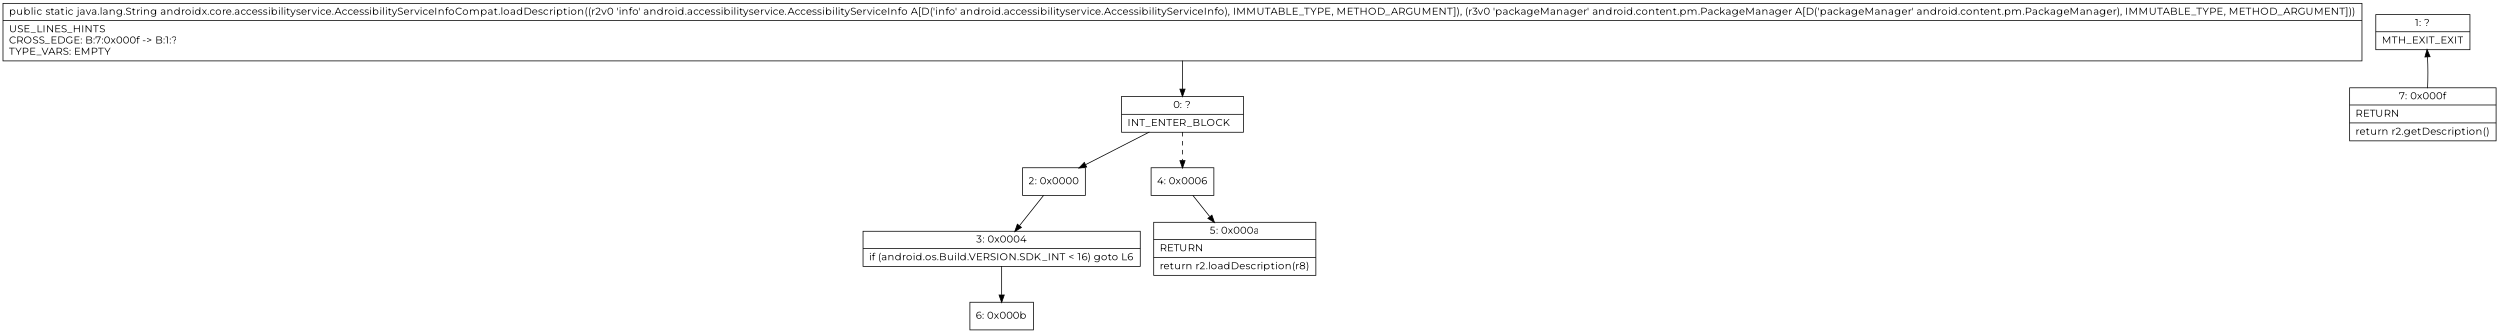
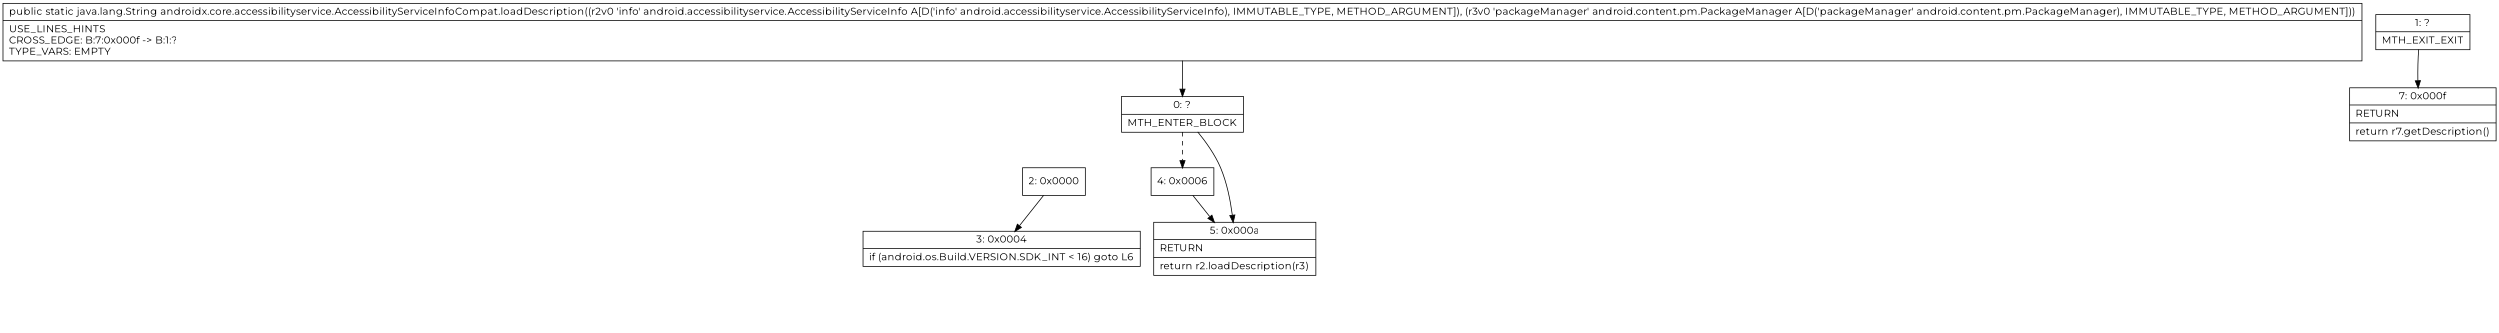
edge "7: 0x000f" -> "1: ?": reversed
node "0: ?": text "INT_ENTER_BLOCK" -> "MTH_ENTER_BLOCK"
node "7: 0x000f": text "return r2.getDescription()" -> "return r7.getDescription()"
edge "0: ?" -> "2: 0x0000": now "0: ?" -> "5: 0x000a"
node "5: 0x000a": text "return r2.loadDescription(r8)" -> "return r2.loadDescription(r3)"
node "6: 0x000b": removed
